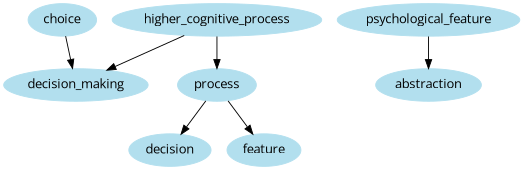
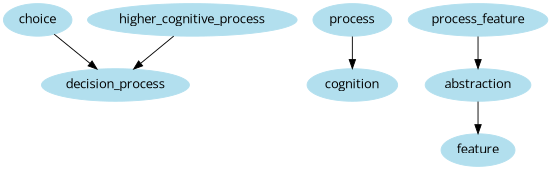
node "psychological_feature": label "psychological_feature" -> "process_feature"
edge "higher_cognitive_process" -> "process": removed
node "decision_making": label "decision_making" -> "decision_process"
edge "process" -> "feature": now "abstraction" -> "feature"
node "decision": label "decision" -> "cognition"
